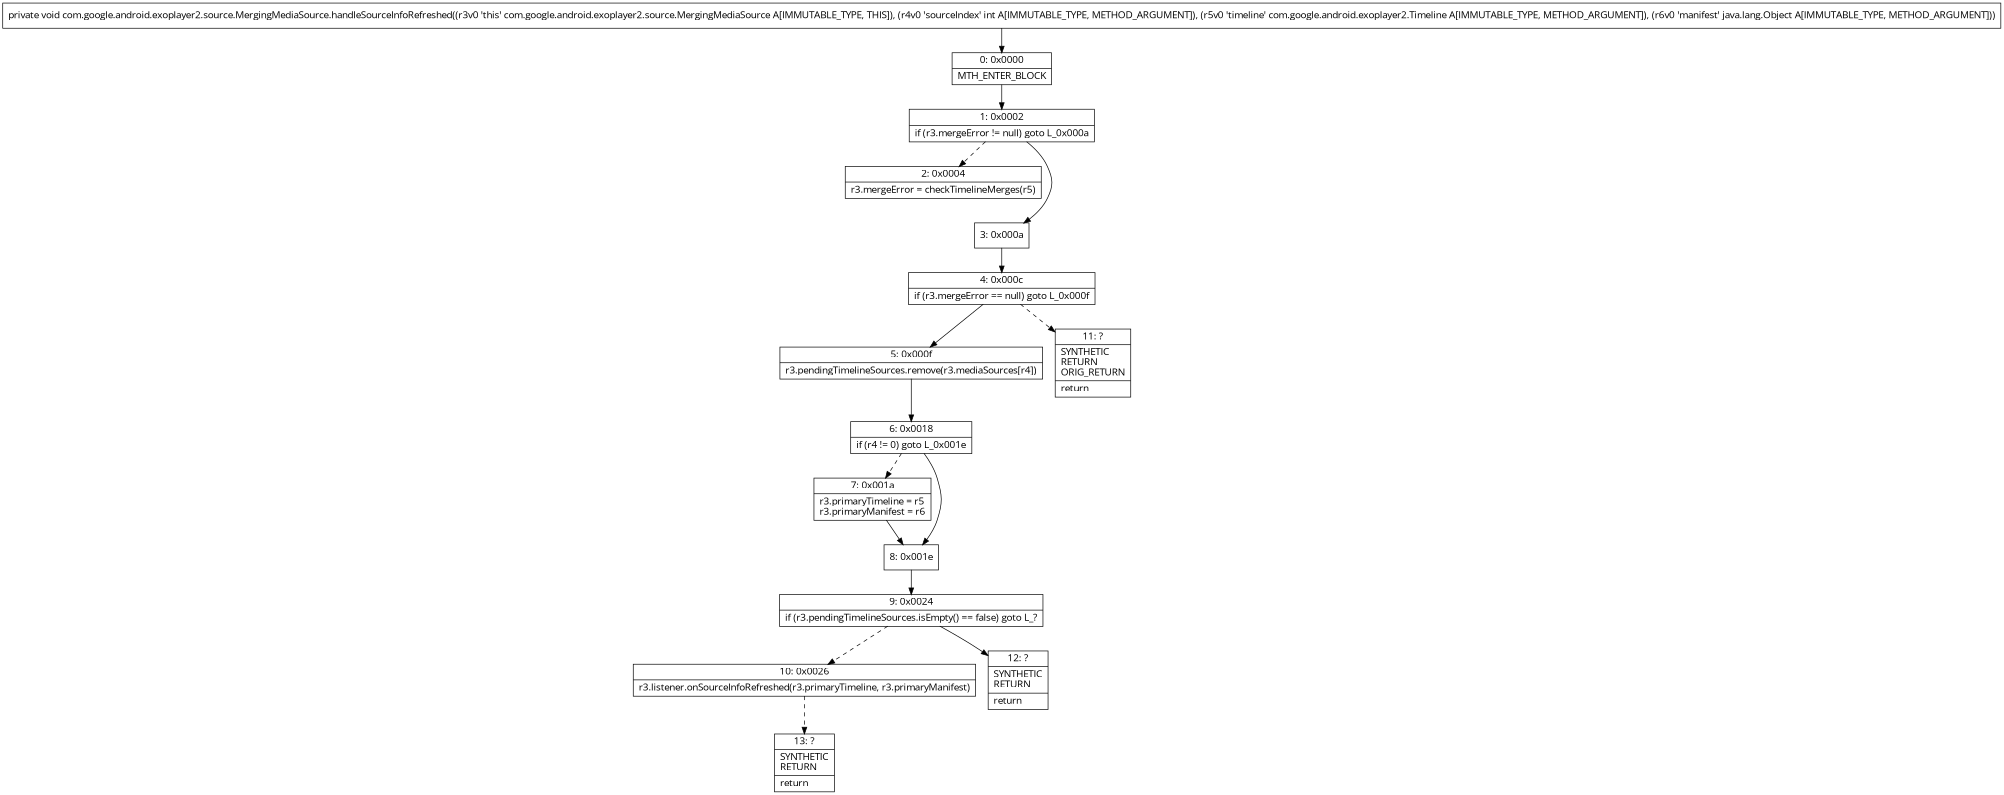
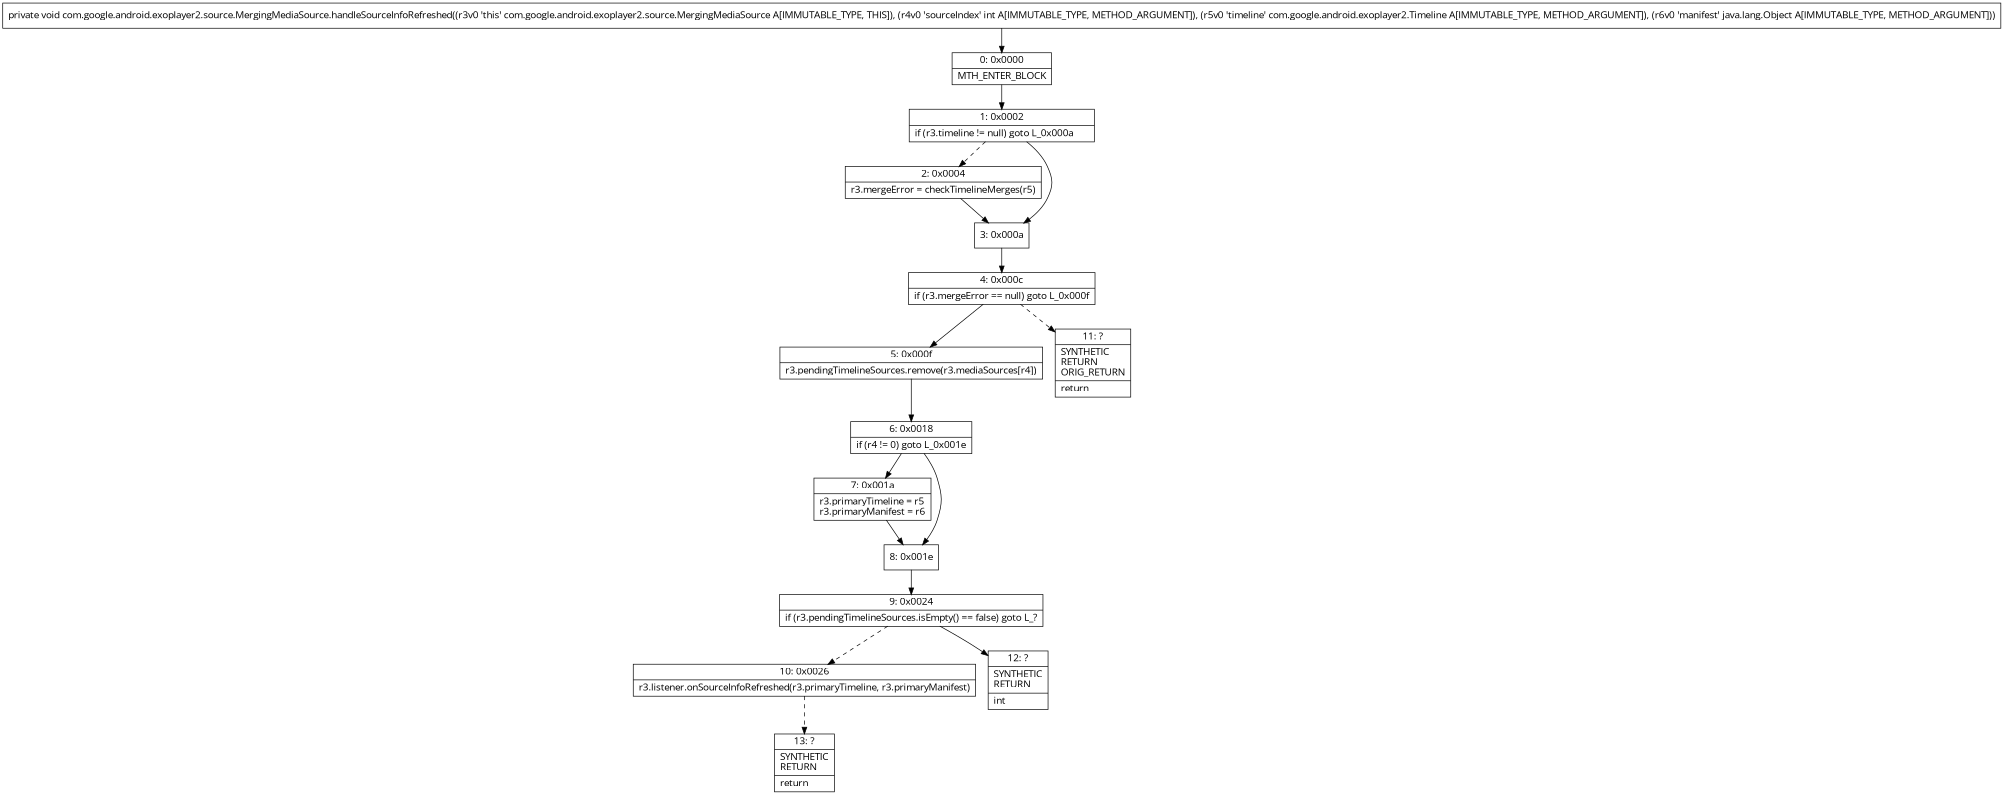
node "1: 0x0002": text "if (r3.mergeError != null) goto L_0x000a" -> "if (r3.timeline != null) goto L_0x000a"
edge "2: 0x0004" -> "3: 0x000a": added
edge "6: 0x0018" -> "7: 0x001a": style dashed -> solid
node "12: ?": text "return" -> "int"
